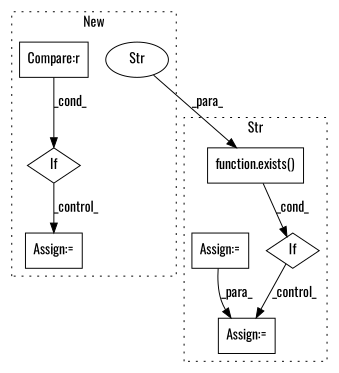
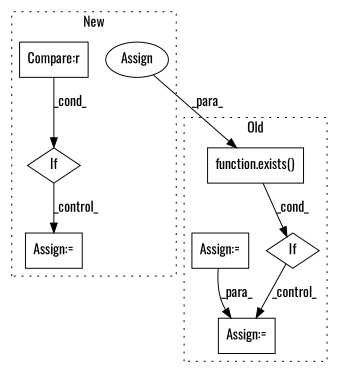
node "Str": label "Str" -> "Assign"
cluster "Str": label "Str" -> "Old"
